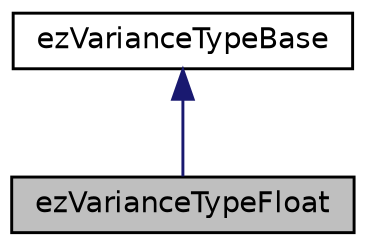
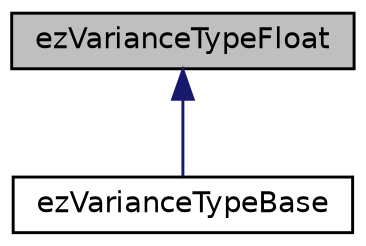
edge "ezVarianceTypeFloat" -> "ezVarianceTypeBase": reversed
